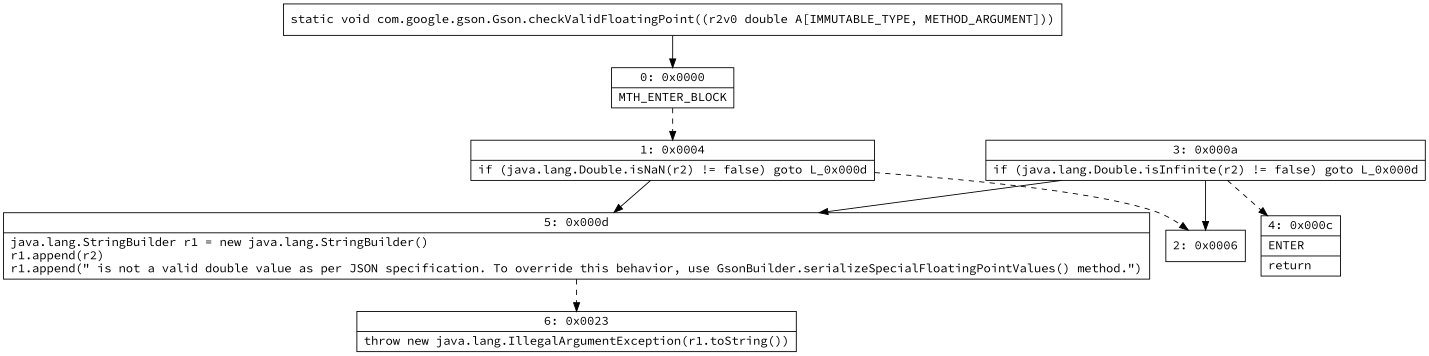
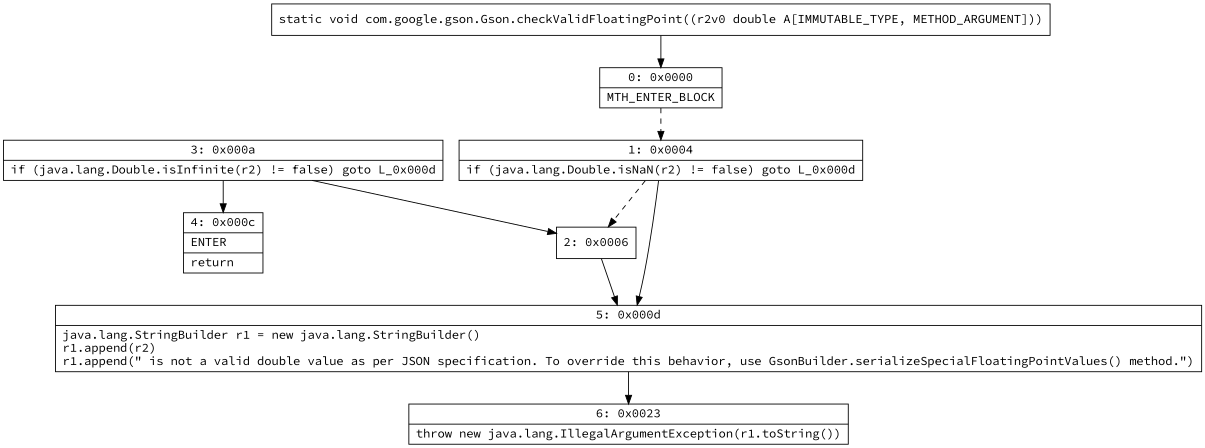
edge "3: 0x000a" -> "4: 0x000c": style dashed -> solid
edge "3: 0x000a" -> "5: 0x000d": now "2: 0x0006" -> "5: 0x000d"
edge "5: 0x000d" -> "6: 0x0023": style dashed -> solid
